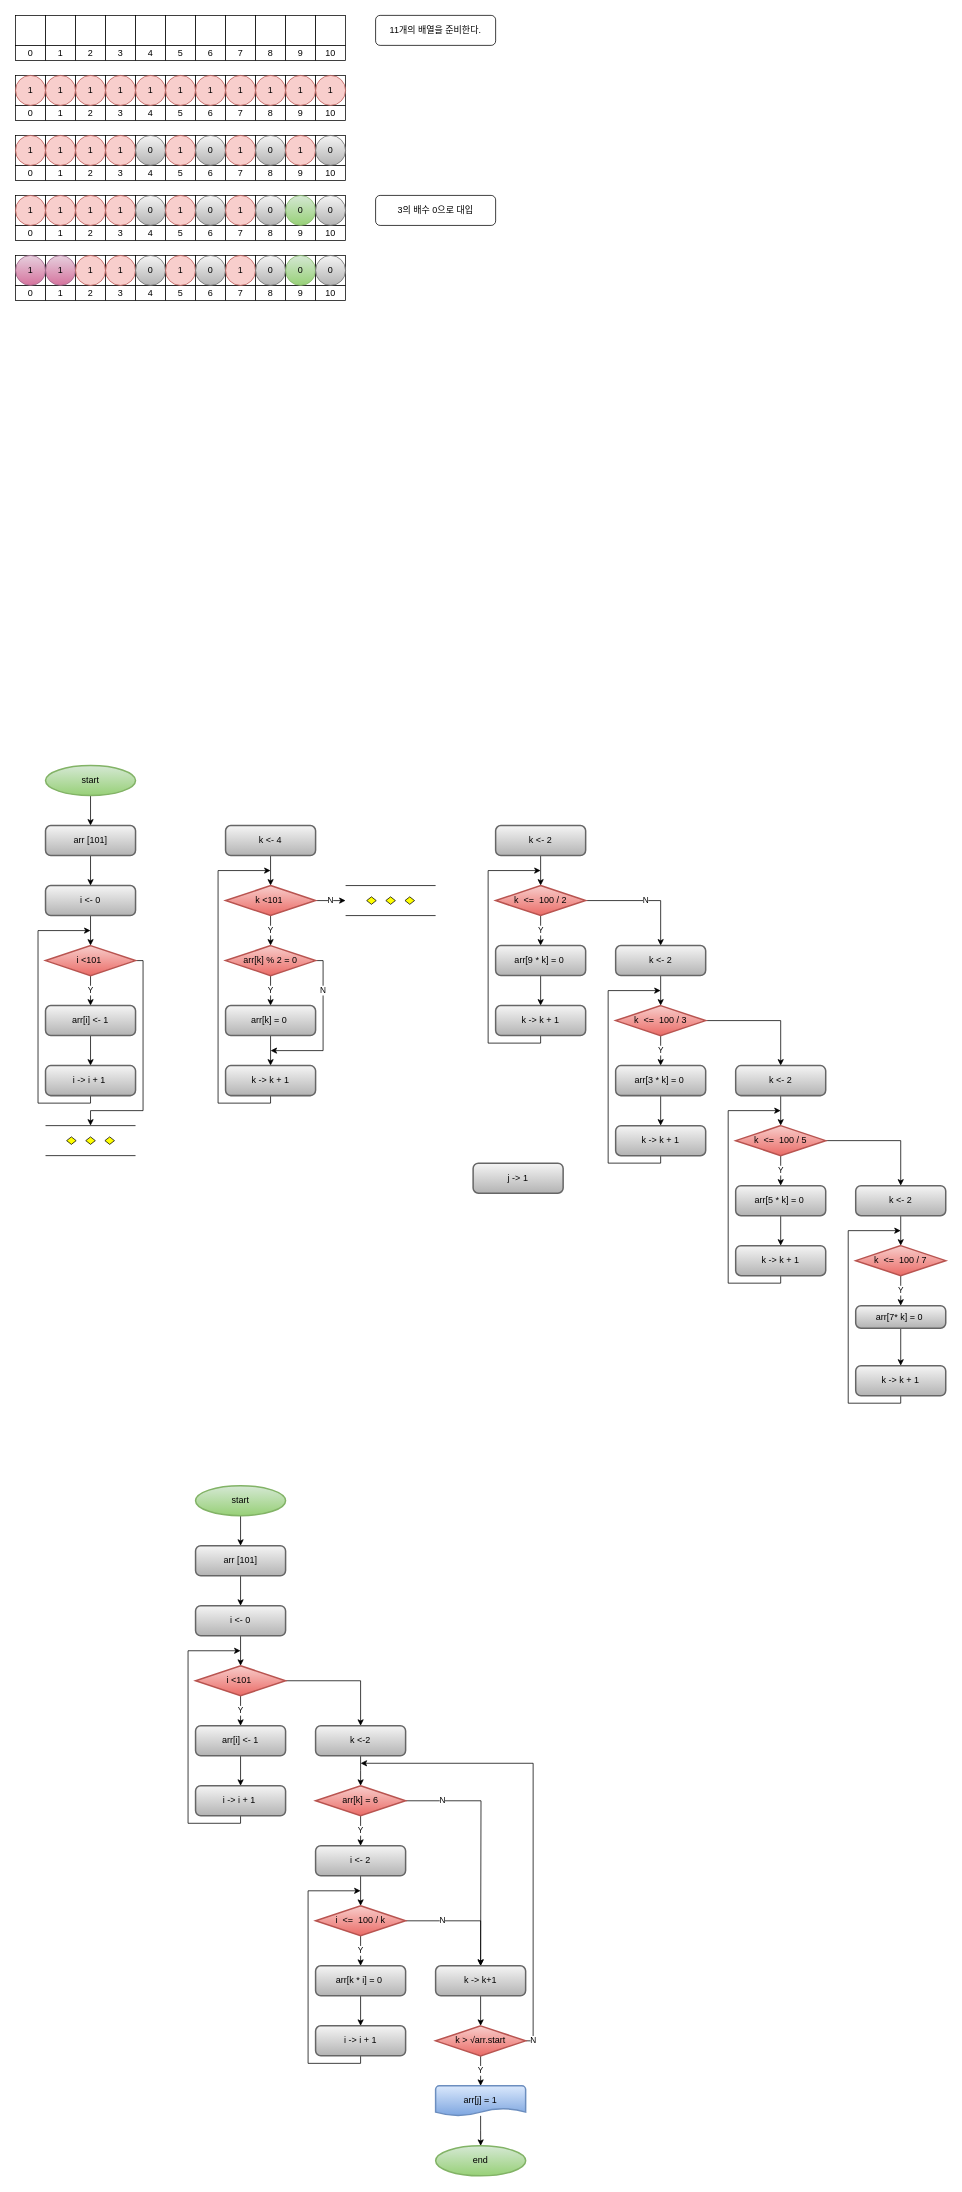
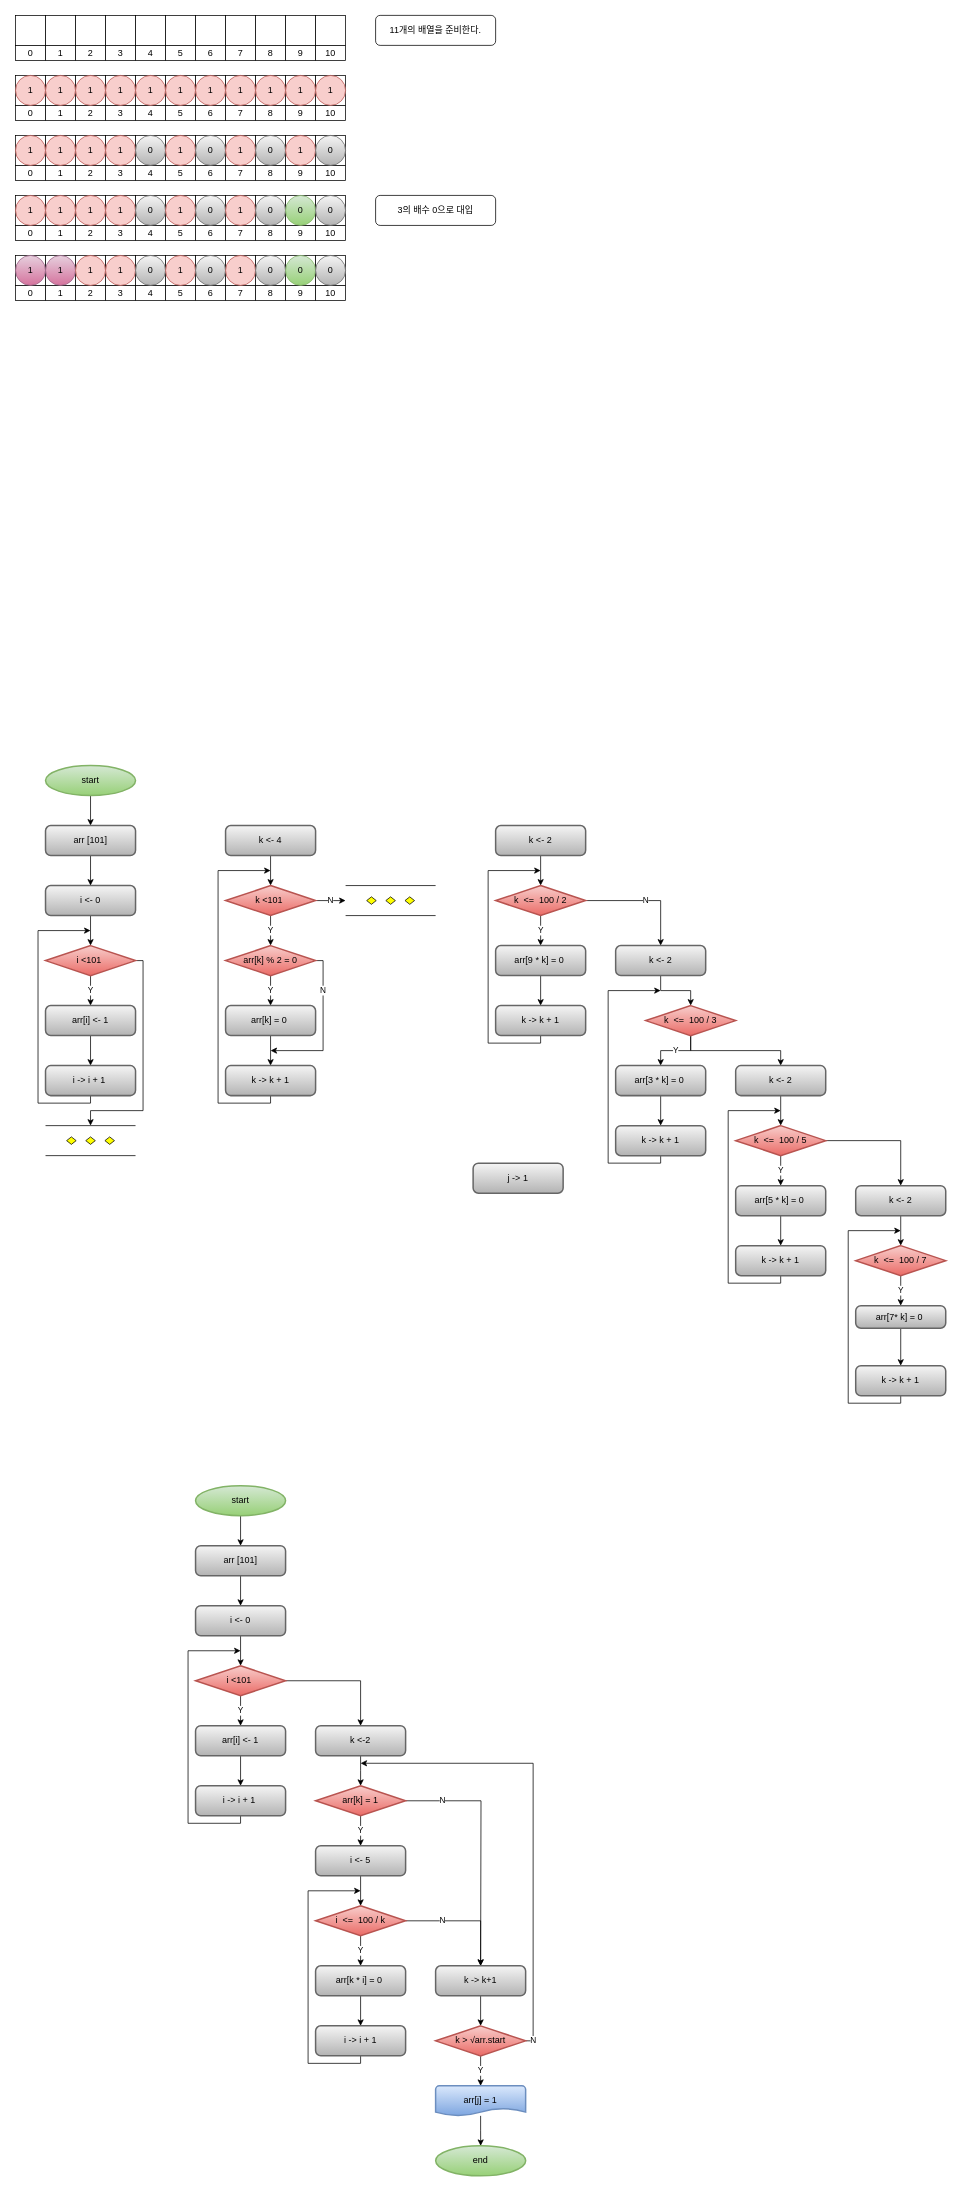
node "k <= 100 / 3": moved (660, 1020) -> (690, 1020)
node "arr[k] = 6": label "arr[k] = 6" -> "arr[k] = 1"
node "i <- 2": label "i <- 2" -> "i <- 5"
